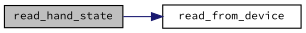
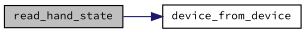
node "read_from_device": label "read_from_device" -> "device_from_device"
